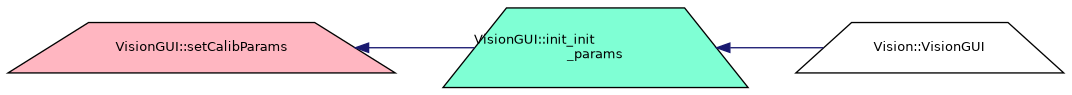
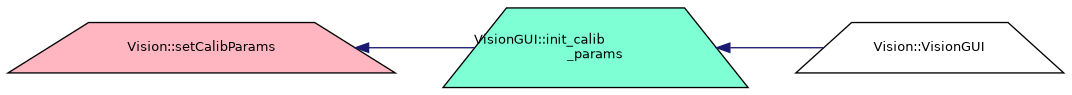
node "VisionGUI::setCalibParams": label "VisionGUI::setCalibParams" -> "Vision::setCalibParams"
node "VisionGUI::init_init _params": label "VisionGUI::init_init _params" -> "VisionGUI::init_calib _params"
